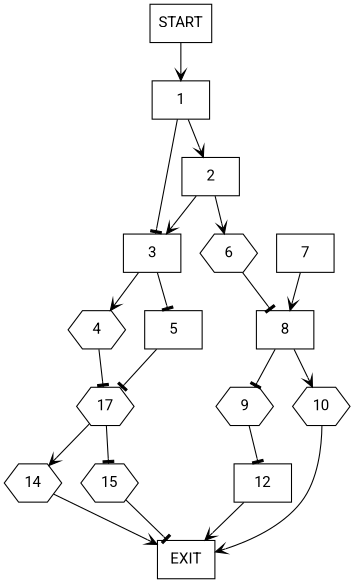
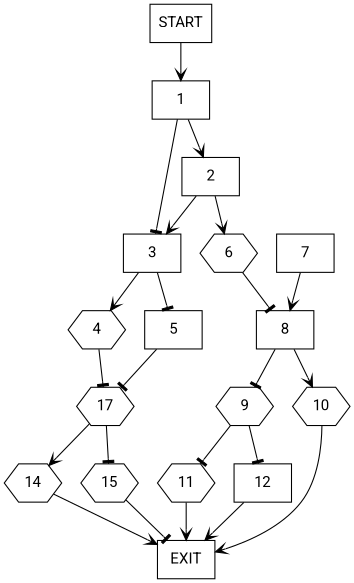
node "11": added
